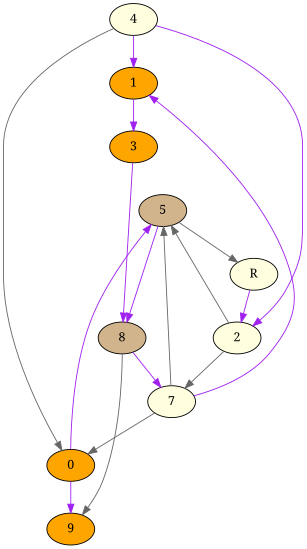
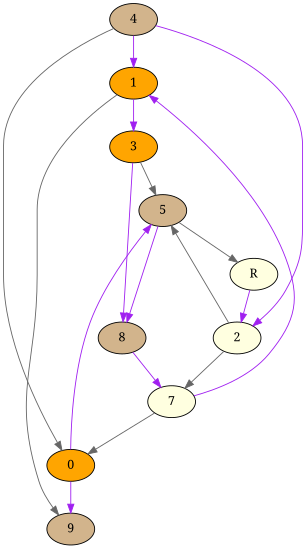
node "4": fillcolor lightyellow -> tan
edge "7" -> "5": now "3" -> "5"
edge "8" -> "9": now "1" -> "9"
node "9": fillcolor orange -> tan
